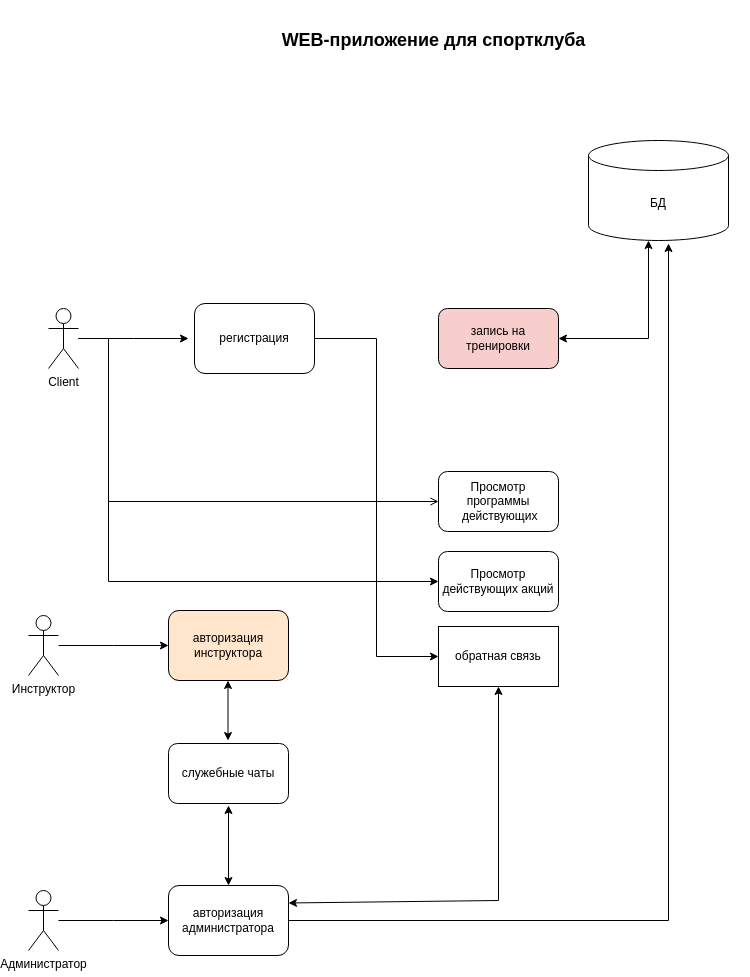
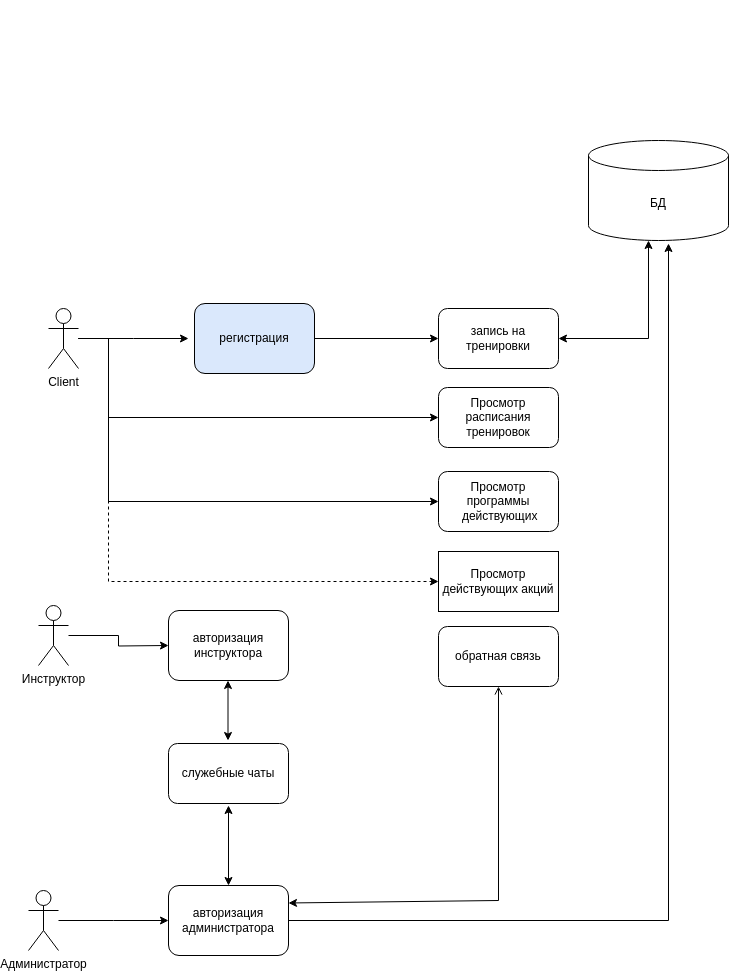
node "WEB-приложение для спортклуба": removed
node "регистрация": fillcolor #ffffff -> #dae8fc
edge "регистрация" -> "запись на тренировки": added
node "запись на тренировки": fillcolor #f8cecc -> #ffffff
edge "Client" -> "Просмотр расписания тренировок": added
node "Просмотр расписания тренировок": added
edge "Client" -> "Просмотр программы действующих": arrowhead open -> classic
edge "регистрация" -> "обратная связь": removed
edge "Client" -> "Просмотр действующих акций": style solid -> dashed
node "Просмотр действующих акций": shape rounded rectangle -> rectangle
node "Инструктор": moved (44, 646) -> (54, 636)
node "авторизация инструктора": fillcolor #ffe6cc -> #ffffff
node "обратная связь": shape rectangle -> rounded rectangle
edge "обратная связь" -- "авторизация администратора": arrowhead classic -> open
